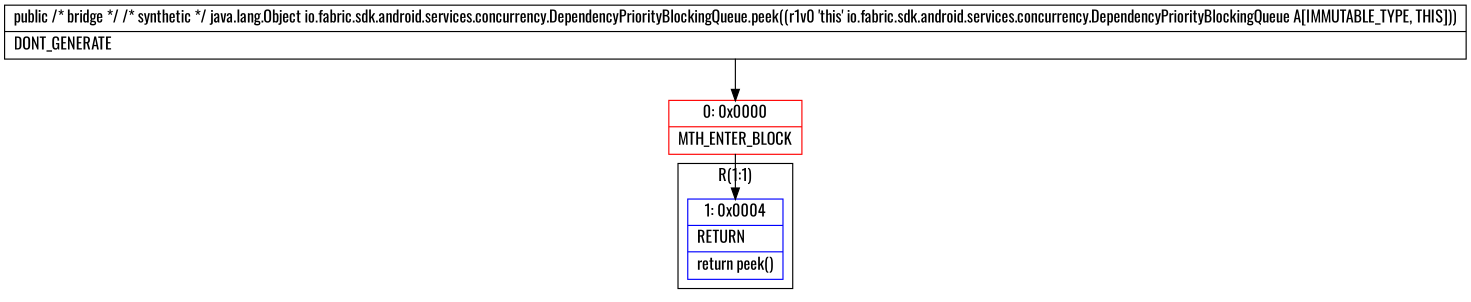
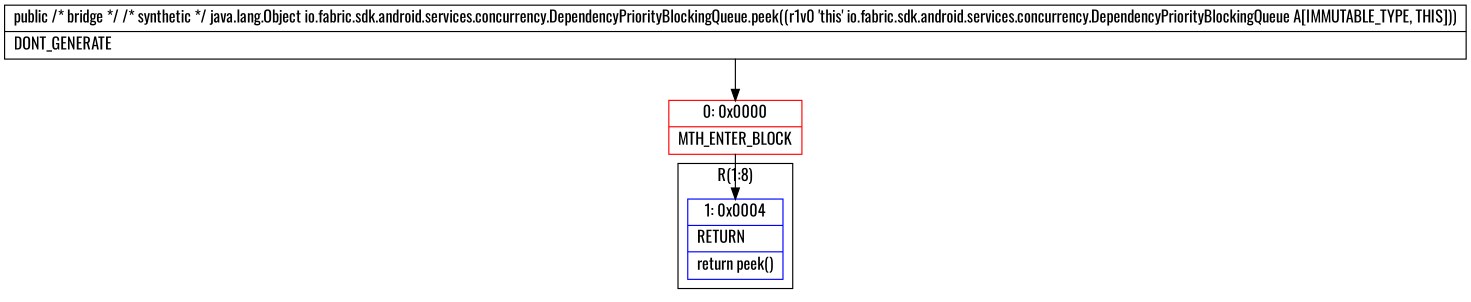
cluster "R(1:1)": label "R(1:1)" -> "R(1:8)"
